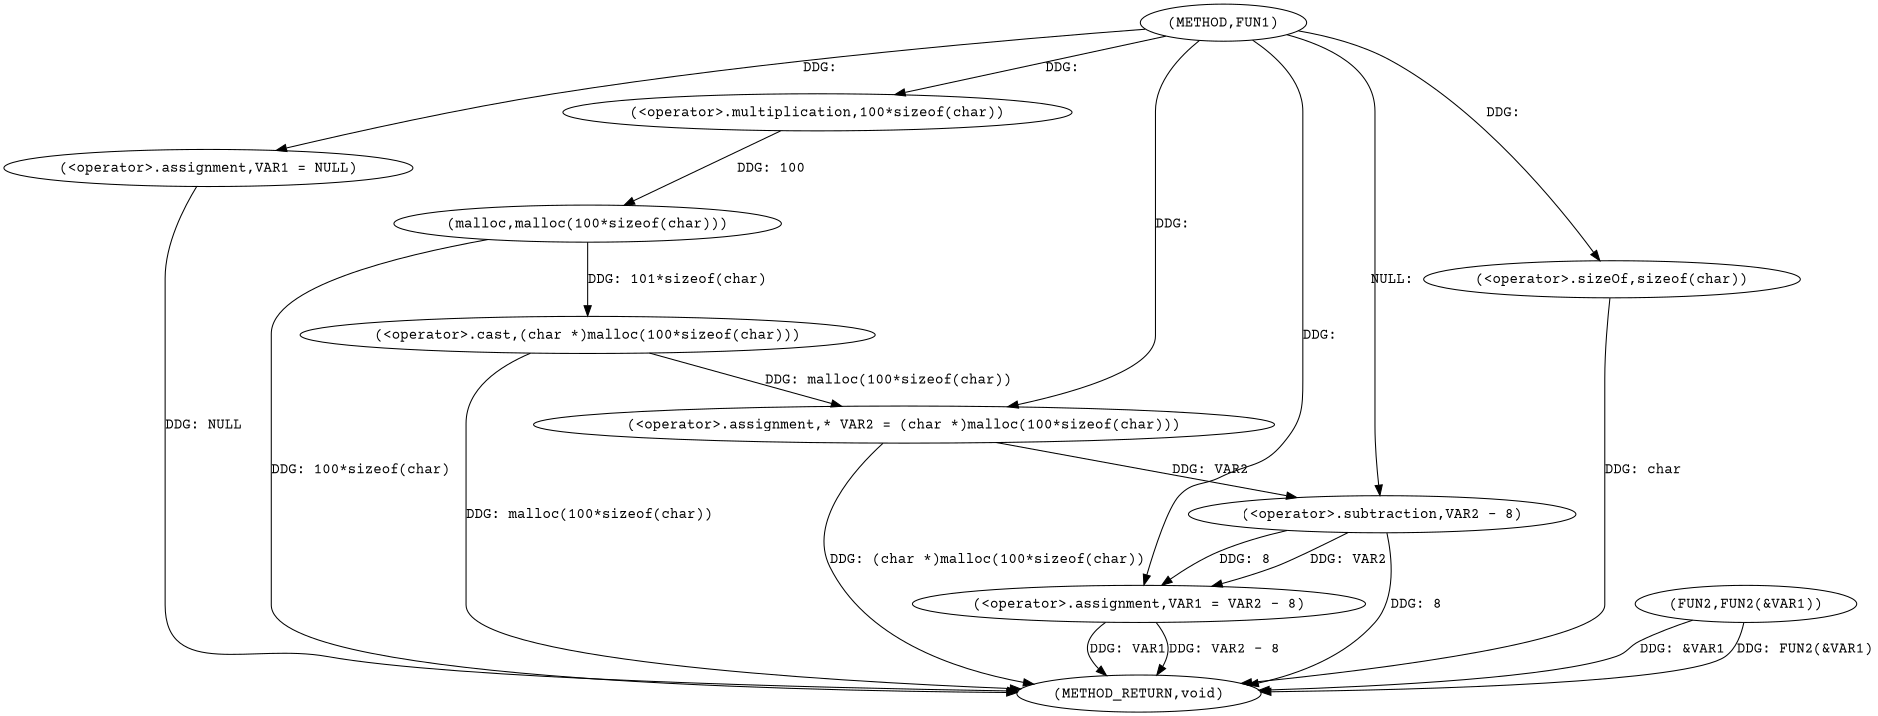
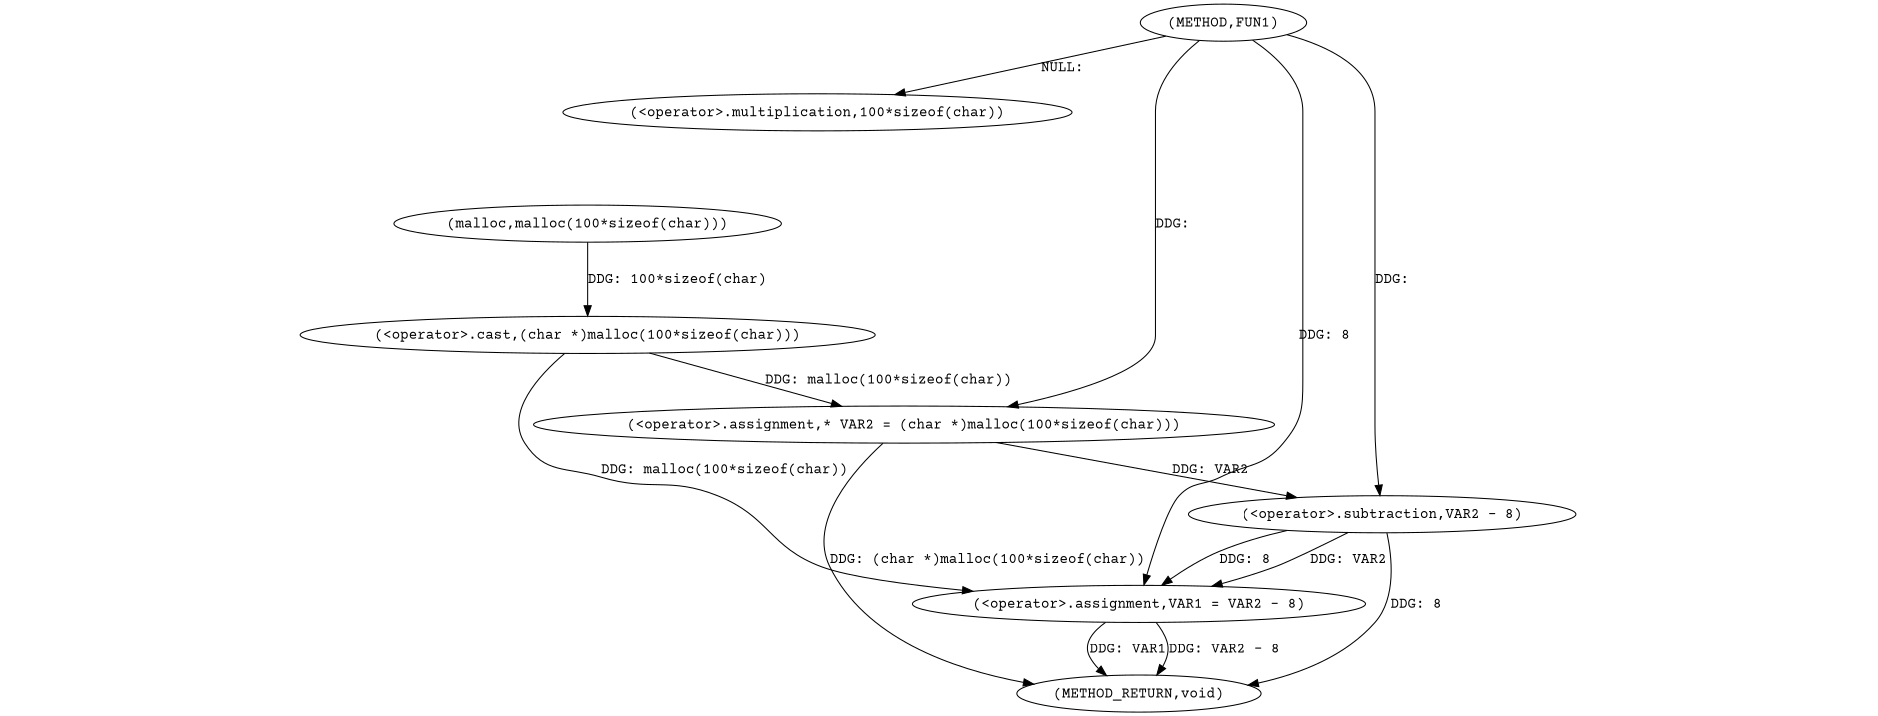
edge "(METHOD,FUN1)" -> "(<operator>.multiplication,100*sizeof(char))": label "DDG: " -> "NULL: "
edge "(<operator>.multiplication,100*sizeof(char))" -> "(malloc,malloc(100*sizeof(char)))": removed, label "DDG: 100"
node "(<operator>.assignment,VAR1 = NULL)": removed
edge "(malloc,malloc(100*sizeof(char)))" -> "(<operator>.cast,(char *)malloc(100*sizeof(char)))": label "DDG: 101*sizeof(char)" -> "DDG: 100*sizeof(char)"
edge "(METHOD,FUN1)" -> "(<operator>.subtraction,VAR2 - 8)": label "NULL: " -> "DDG: "
node "(<operator>.sizeOf,sizeof(char))": removed
edge "(METHOD,FUN1)" -> "(<operator>.assignment,VAR1 = VAR2 - 8)": label "DDG: " -> "DDG: 8"
node "(FUN2,FUN2(&VAR1))": removed
edge "(malloc,malloc(100*sizeof(char)))" -> "(METHOD_RETURN,void)": removed, label "DDG: 100*sizeof(char)"
edge "(<operator>.cast,(char *)malloc(100*sizeof(char)))" -> "(METHOD_RETURN,void)": now "(<operator>.cast,(char *)malloc(100*sizeof(char)))" -> "(<operator>.assignment,VAR1 = VAR2 - 8)"
